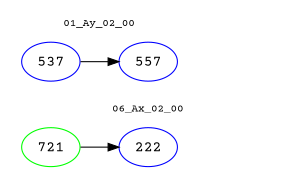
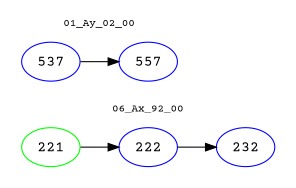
cluster "06_Ax_02_00": label "06_Ax_02_00" -> "06_Ax_92_00"
node "721": label "721" -> "221"
node "232": added
